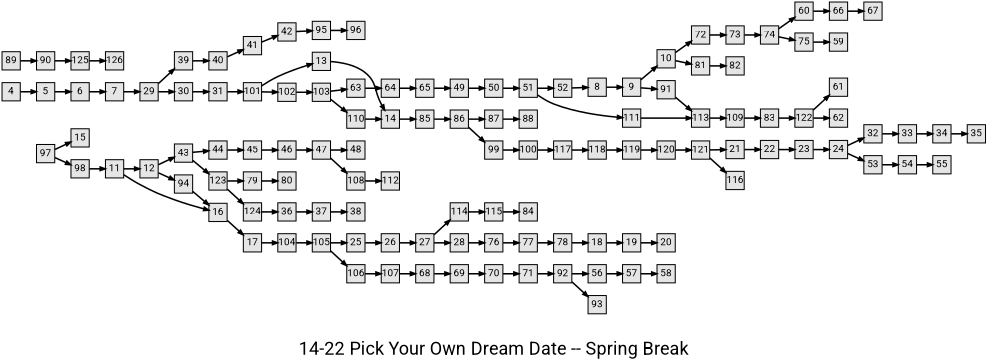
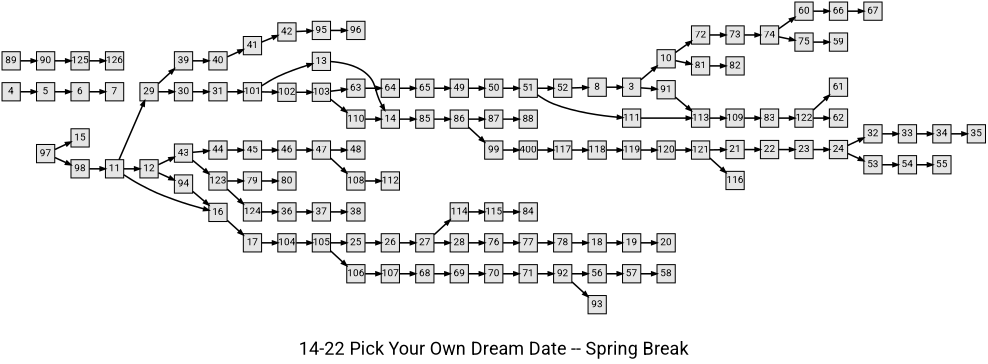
node "9": label "9" -> "3"
edge "7" -> "29": now "11" -> "29"
node "100": label "100" -> "400"
